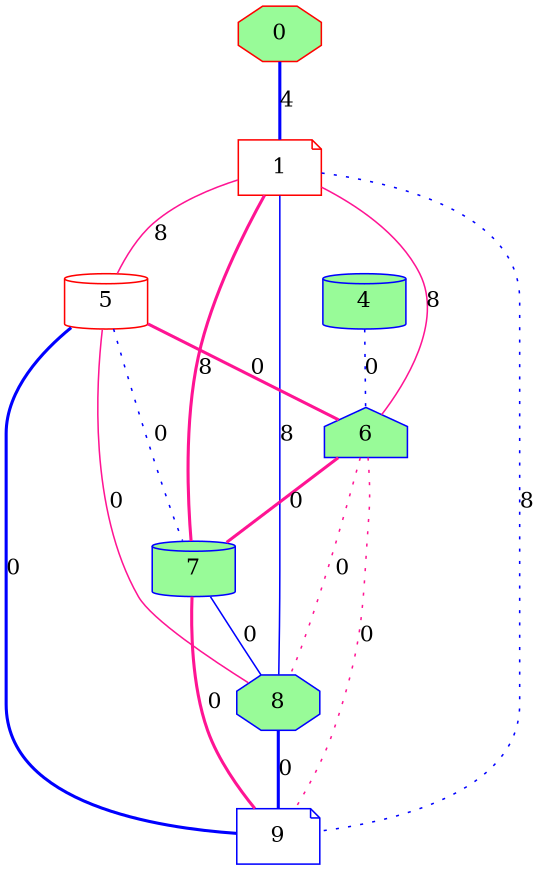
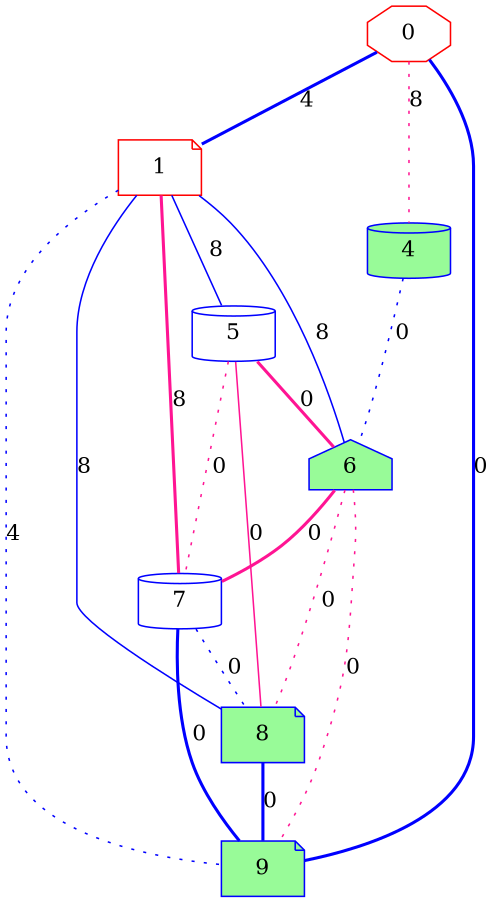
node "0": fillcolor palegreen -> white
edge "0" -- "4": added, label "8"
edge "1" -- "5": color deeppink -> blue
edge "1" -- "6": color deeppink -> blue
node "5": color red -> blue
edge "5" -- "7": color blue -> deeppink
edge "1" -- "9": label "8" -> "4"
node "7": fillcolor palegreen -> white
edge "7" -- "8": style solid -> dotted
edge "5" -- "9": now "0" -- "9"
node "8": shape octagon -> note
edge "7" -- "9": color deeppink -> blue
node "9": fillcolor white -> palegreen
